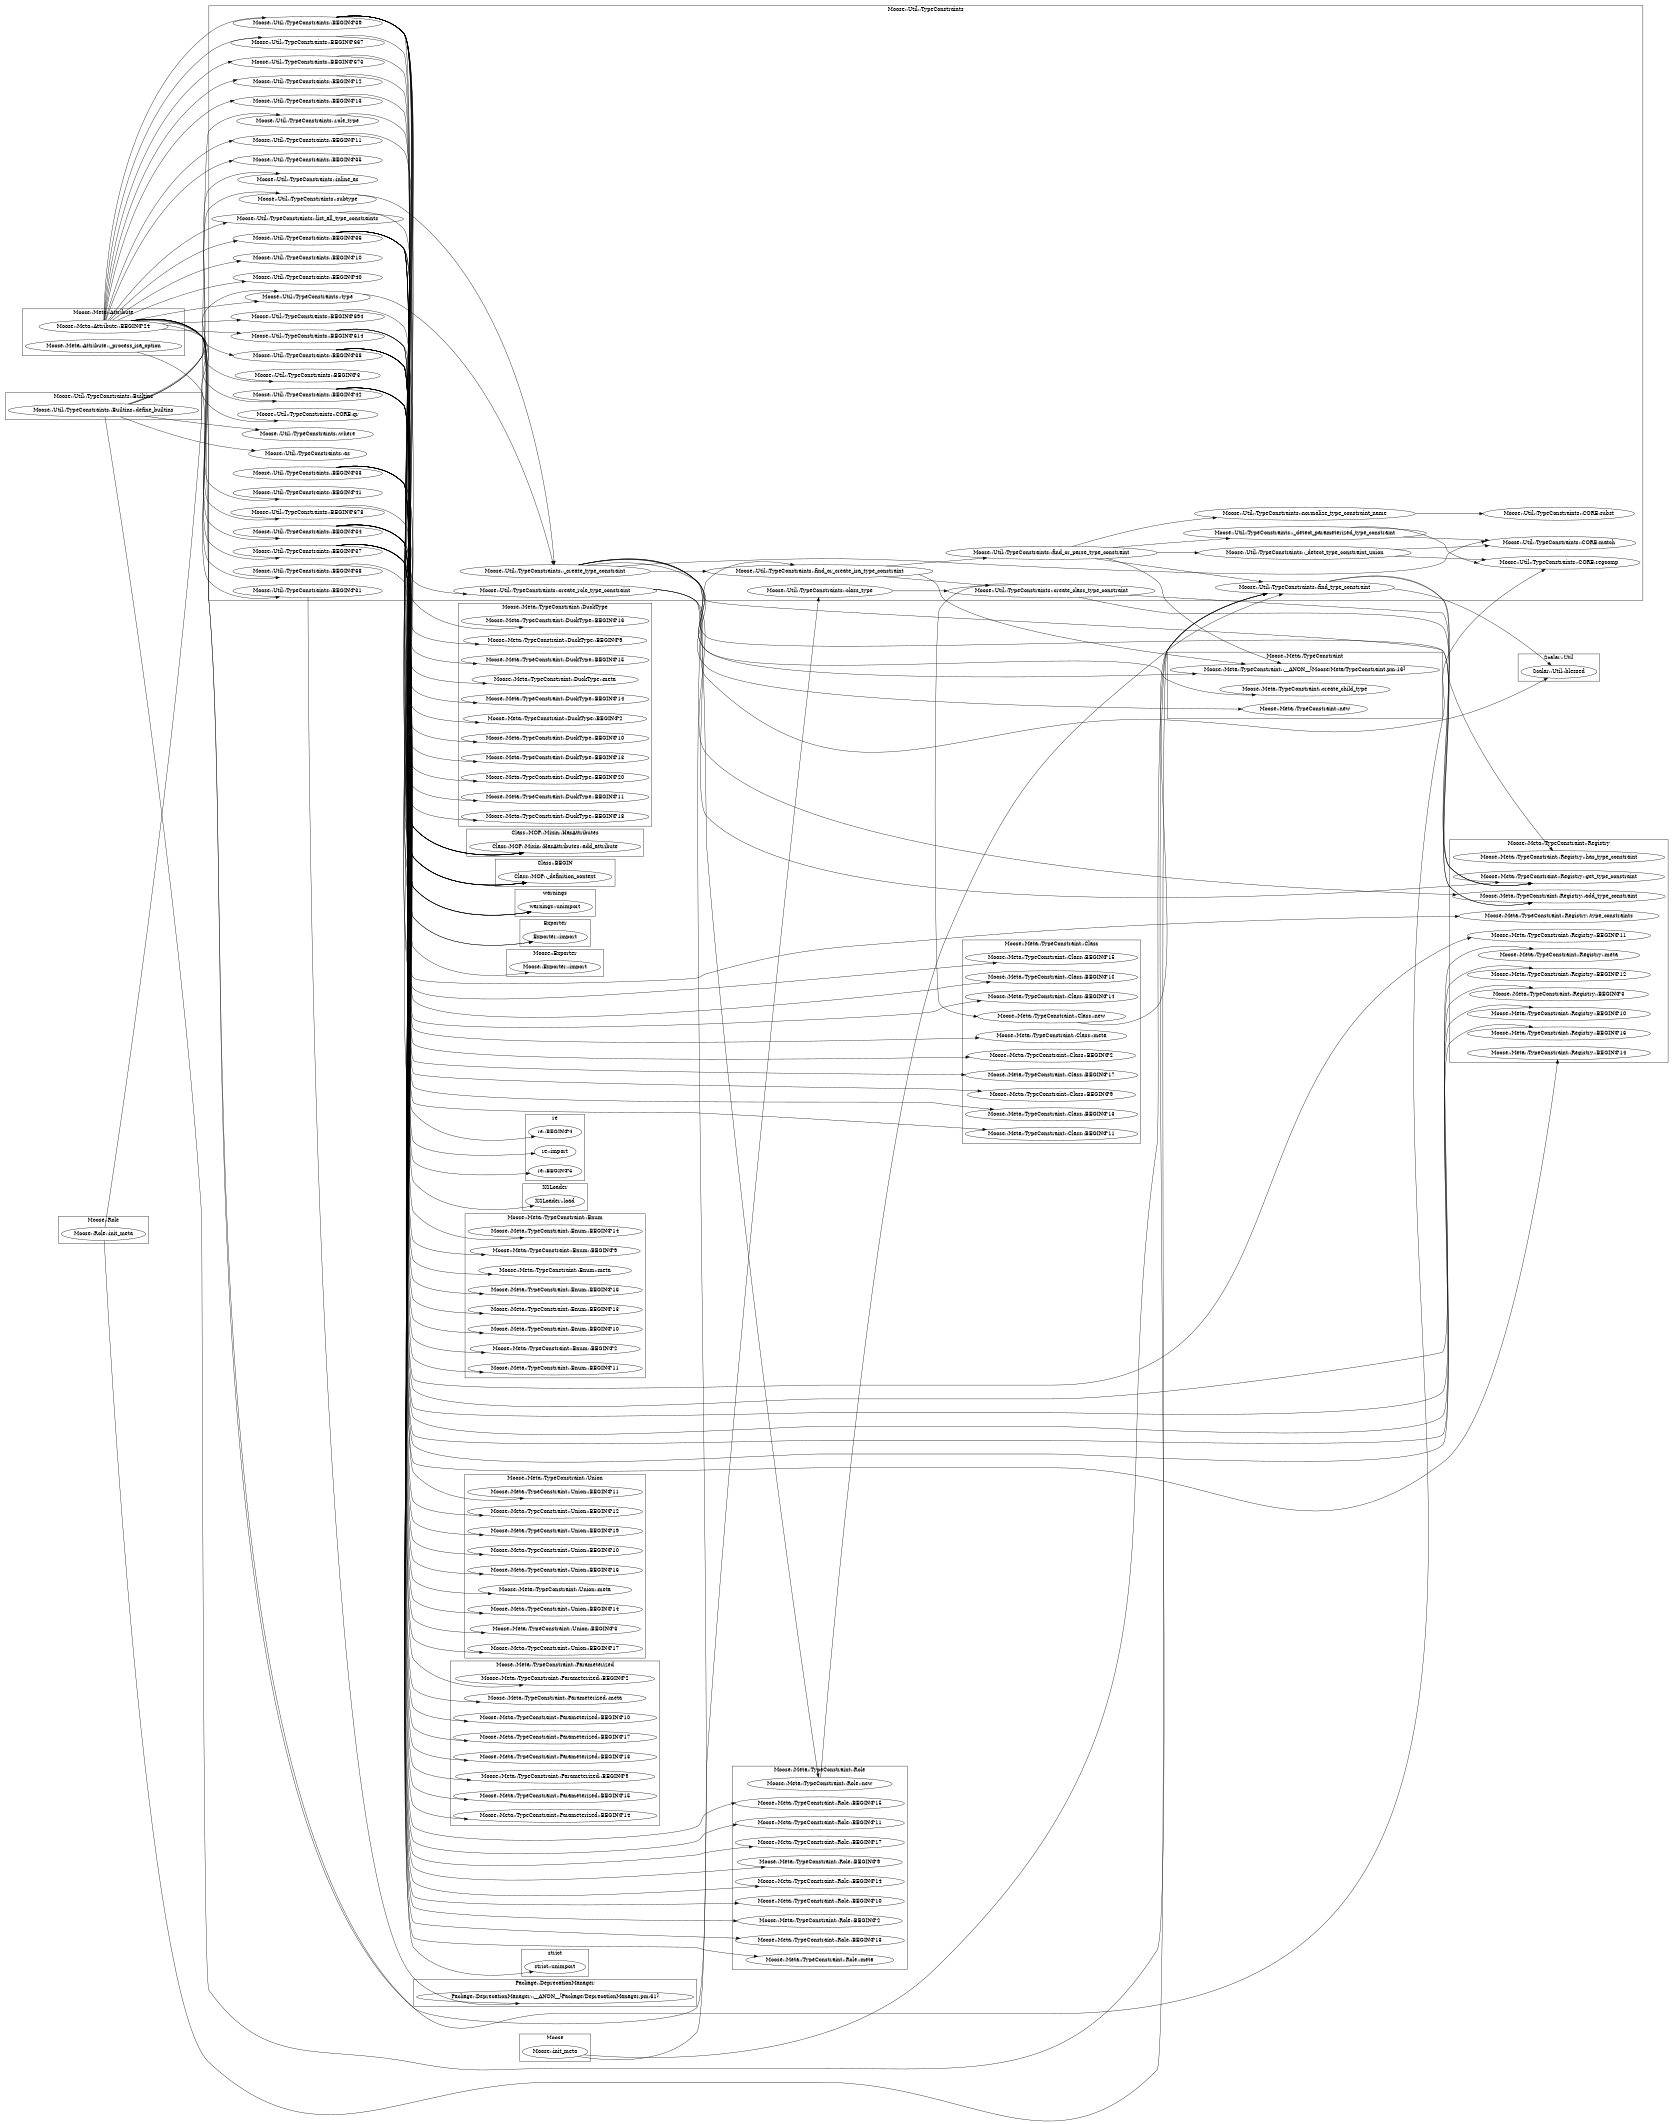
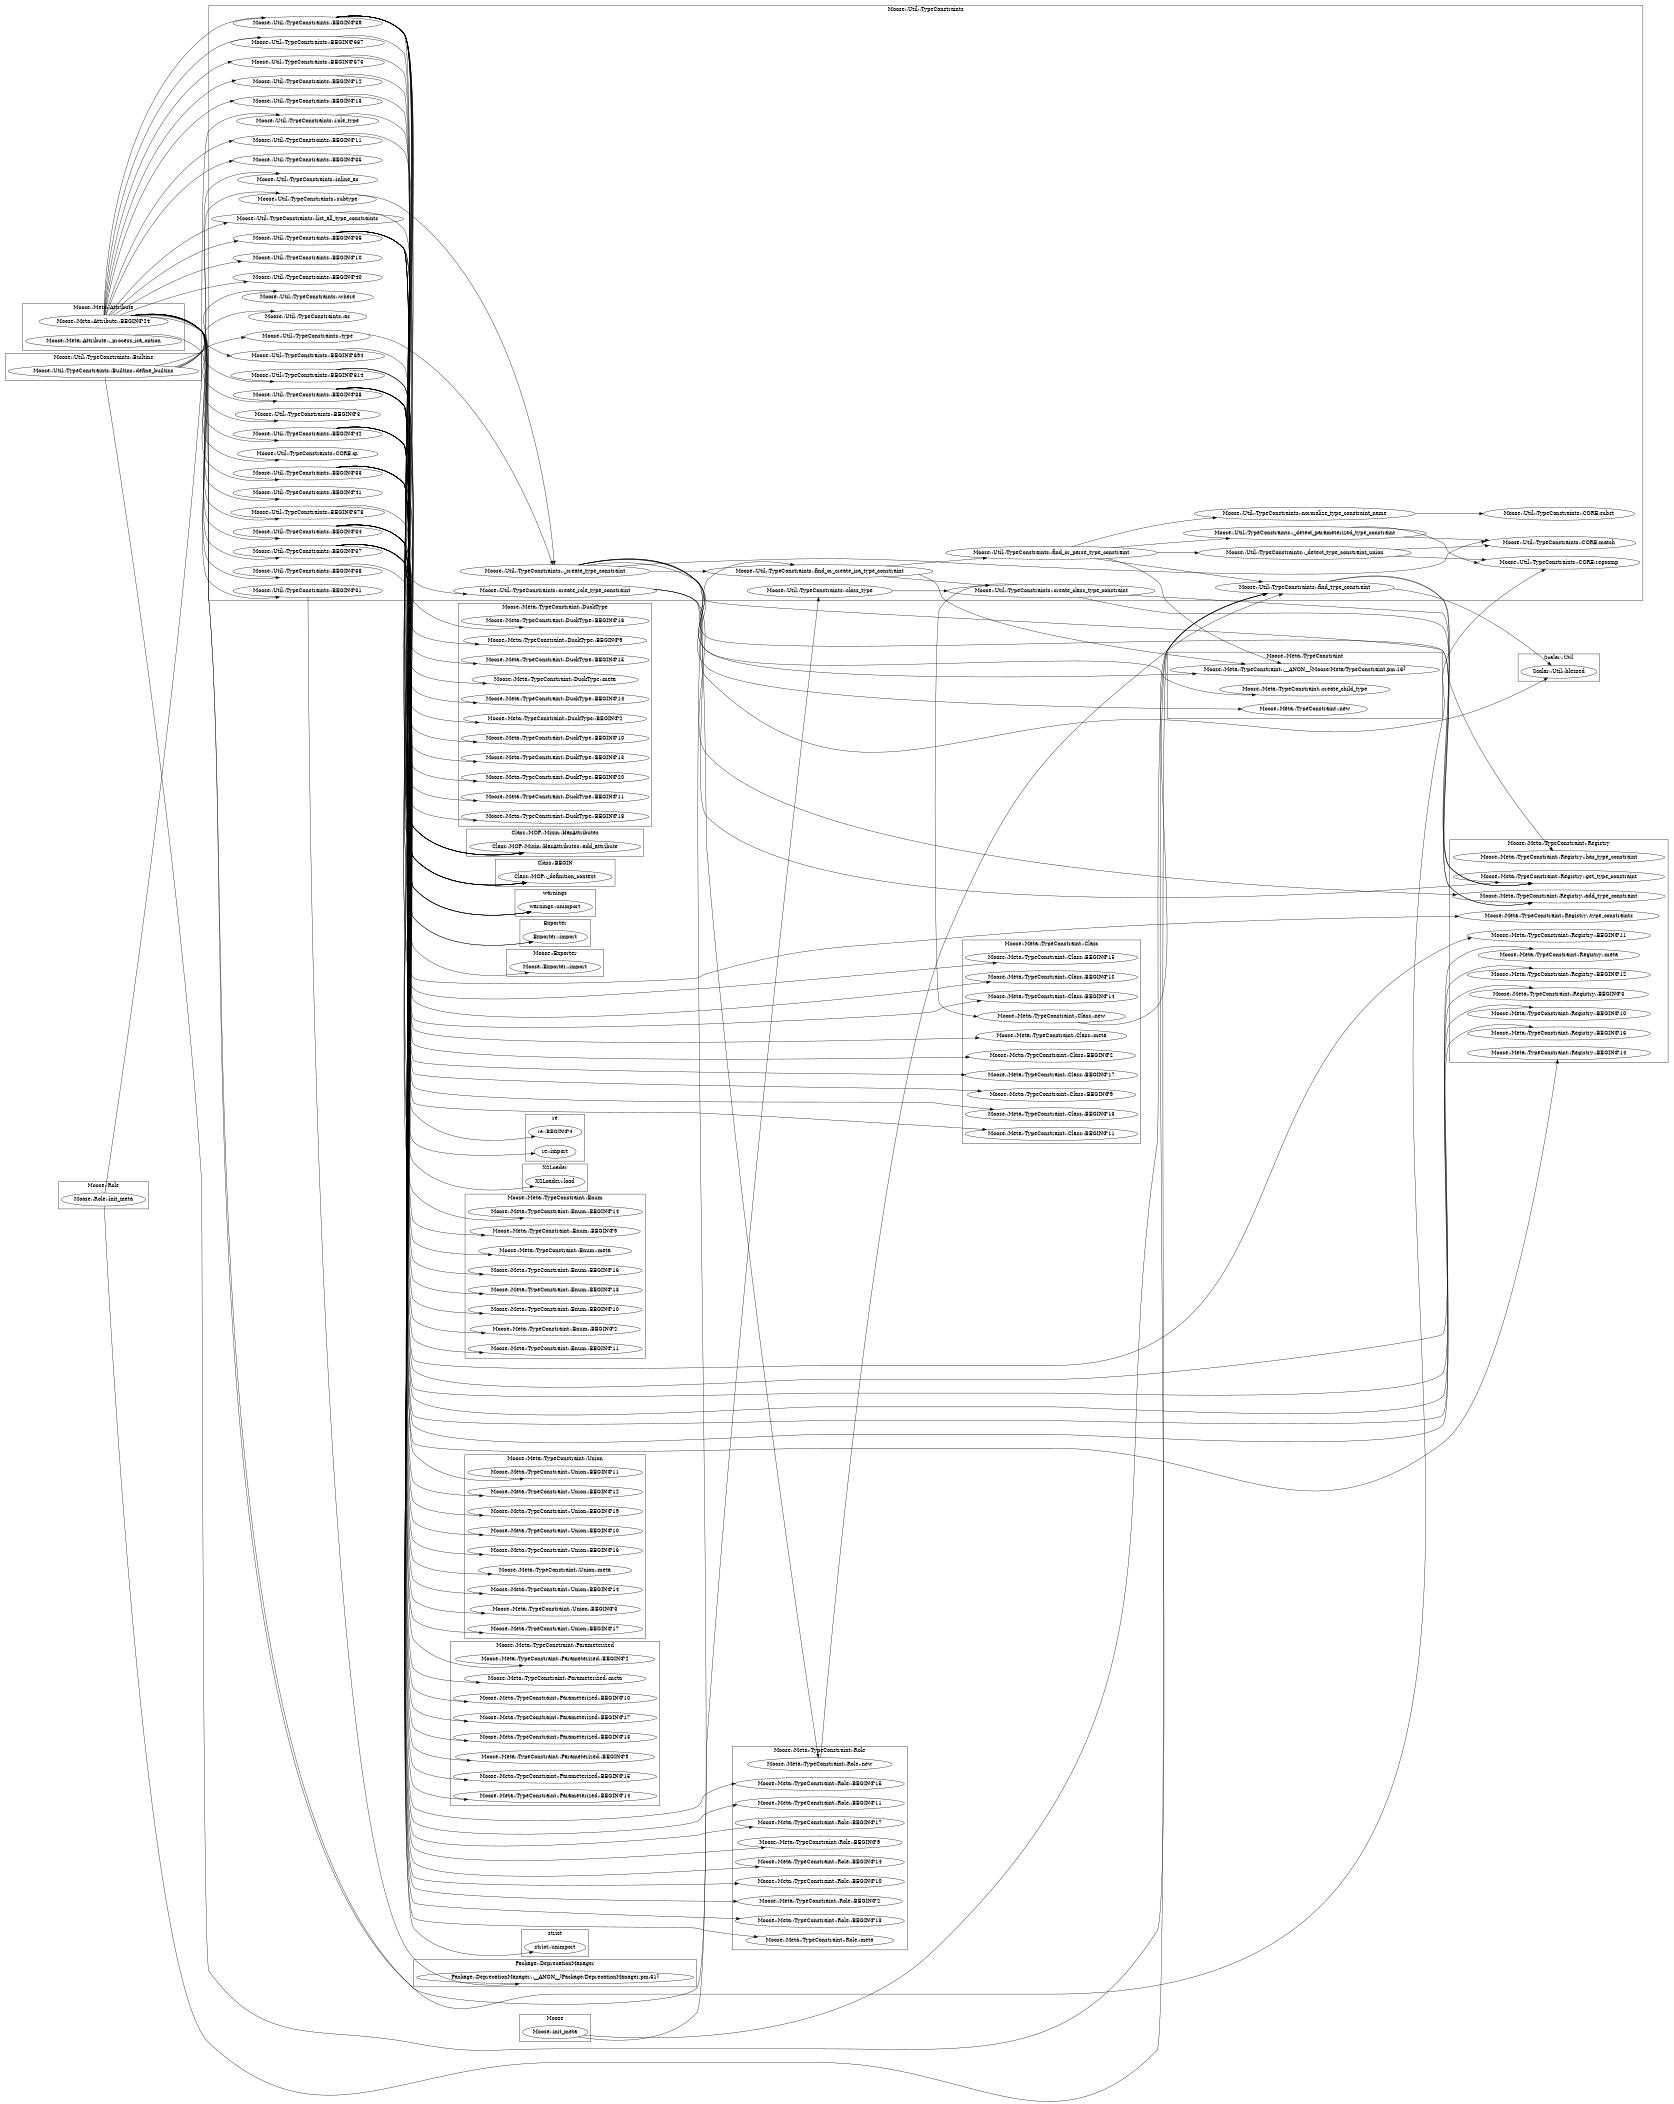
edge "Moose::Meta::Attribute::BEGIN@24" -> "Moose::Util::TypeConstraints::type": now "Moose::Meta::Attribute::BEGIN@24" -> "Moose::Util::TypeConstraints::BEGIN@33"
node "re::BEGIN@5": removed
